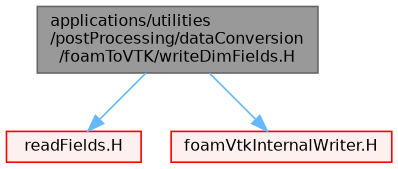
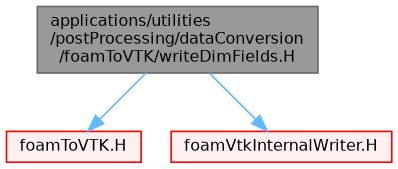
node "readFields.H": label "readFields.H" -> "foamToVTK.H"
